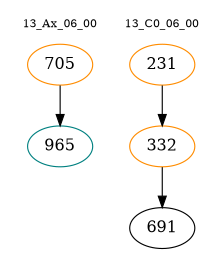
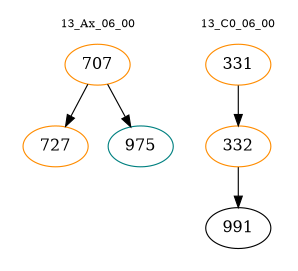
node "705": label "705" -> "707"
node "231": label "231" -> "331"
node "727": added
node "965": label "965" -> "975"
node "691": label "691" -> "991"
